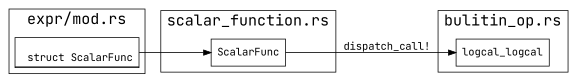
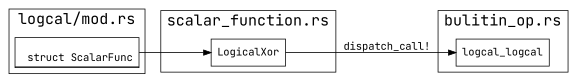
cluster "expr/mod.rs": label "expr/mod.rs" -> "logcal/mod.rs"
node "ScalarFunc": label "ScalarFunc" -> "LogicalXor"
